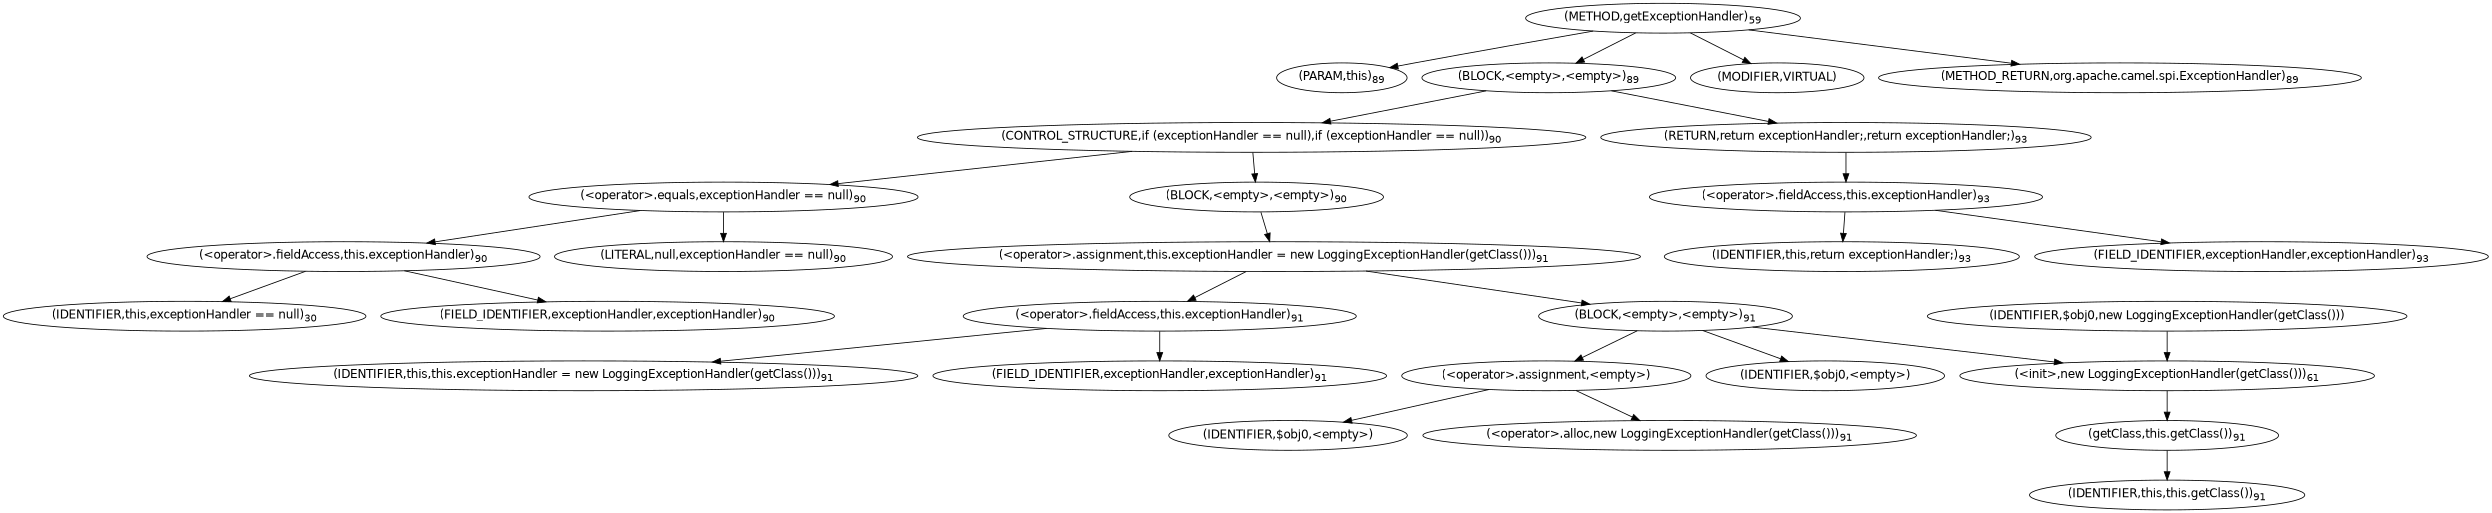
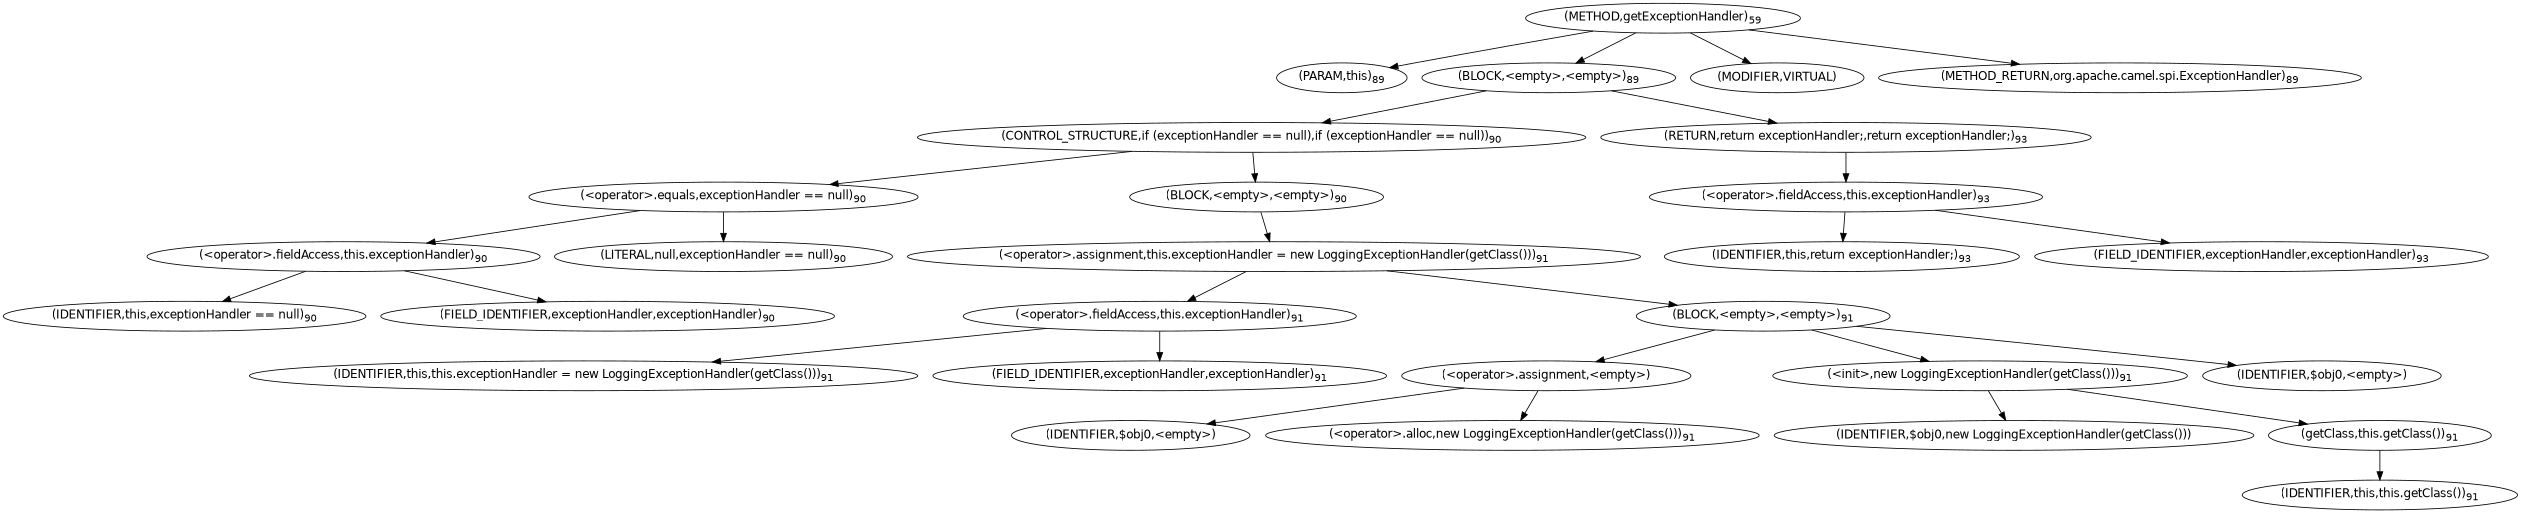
node "(IDENTIFIER,this,exceptionHandler == null)": text "30" -> "90"
edge "(IDENTIFIER,$obj0,new LoggingExceptionHandler(getClass()))" -> "(<init>,new LoggingExceptionHandler(getClass()))": reversed
node "(<init>,new LoggingExceptionHandler(getClass()))": text "61" -> "91"
